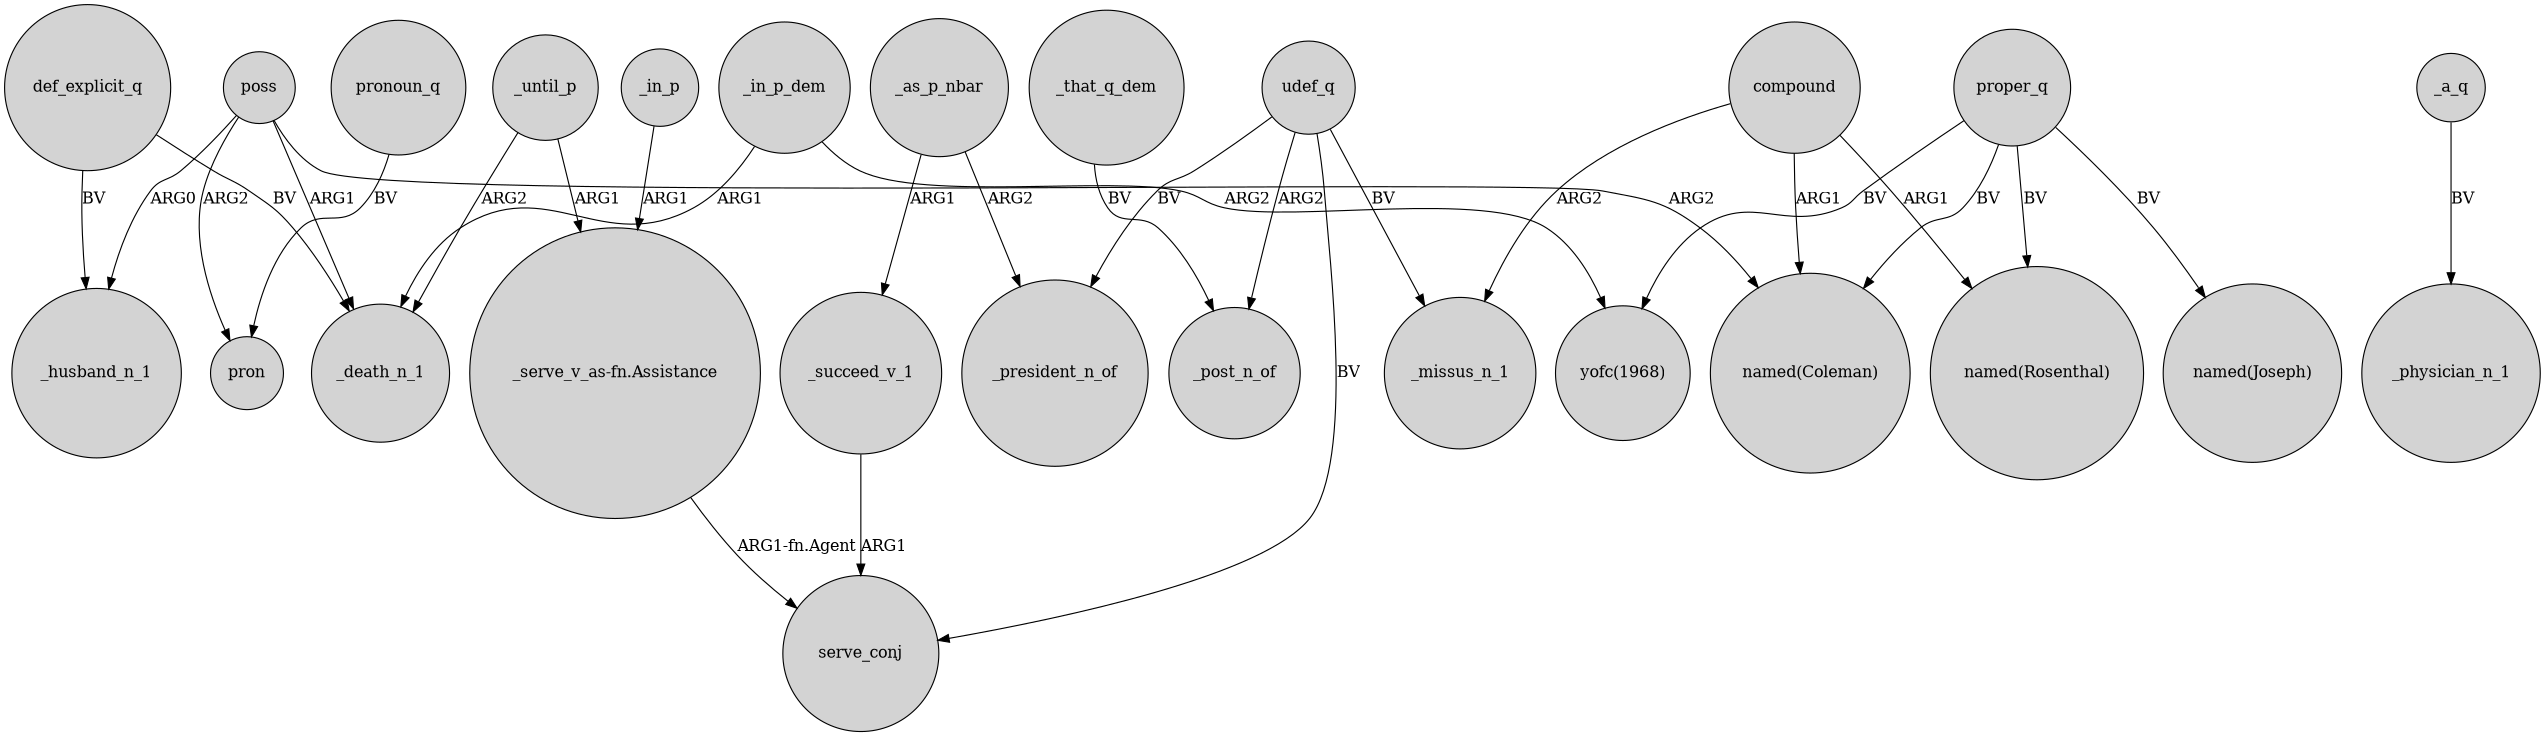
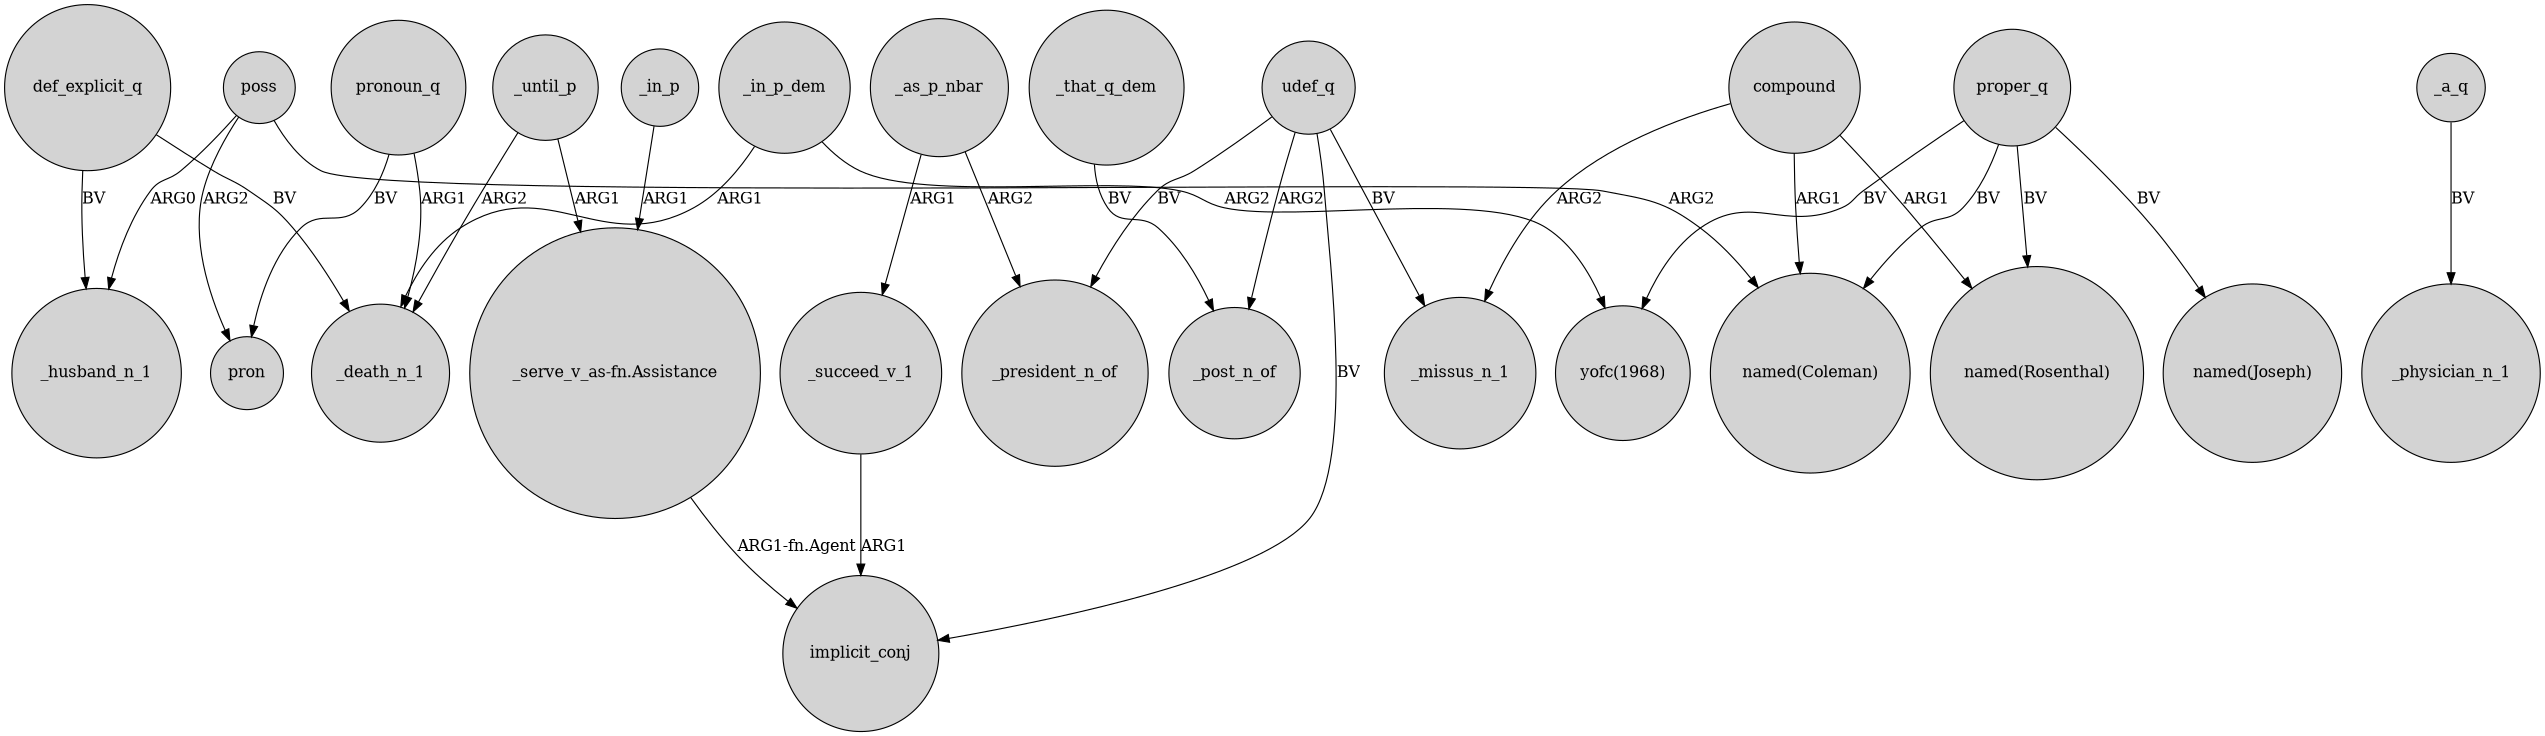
edge "poss" -> "_death_n_1": now "pronoun_q" -> "_death_n_1"
node "serve_conj": label "serve_conj" -> "implicit_conj"
